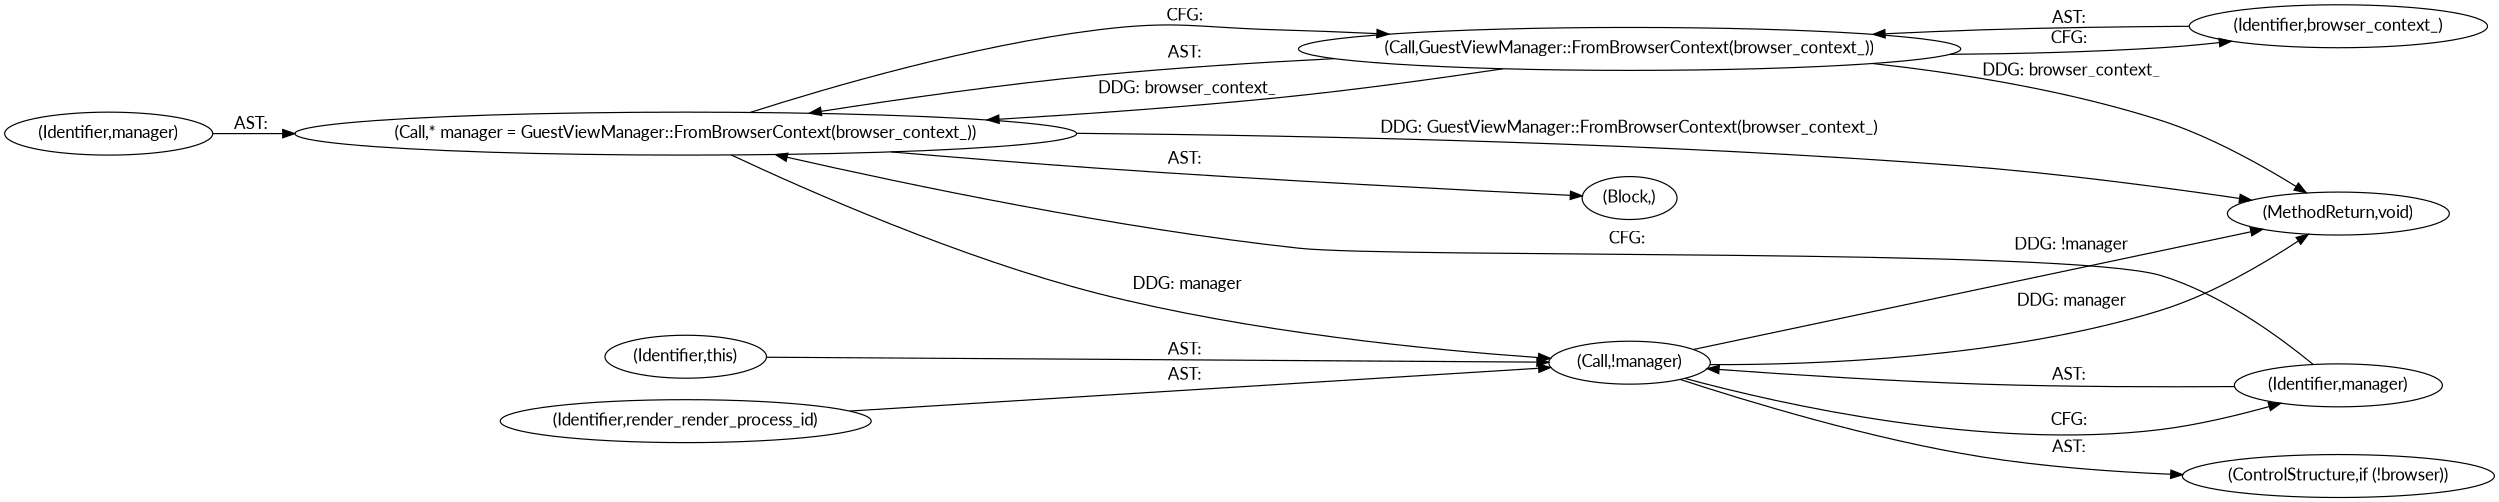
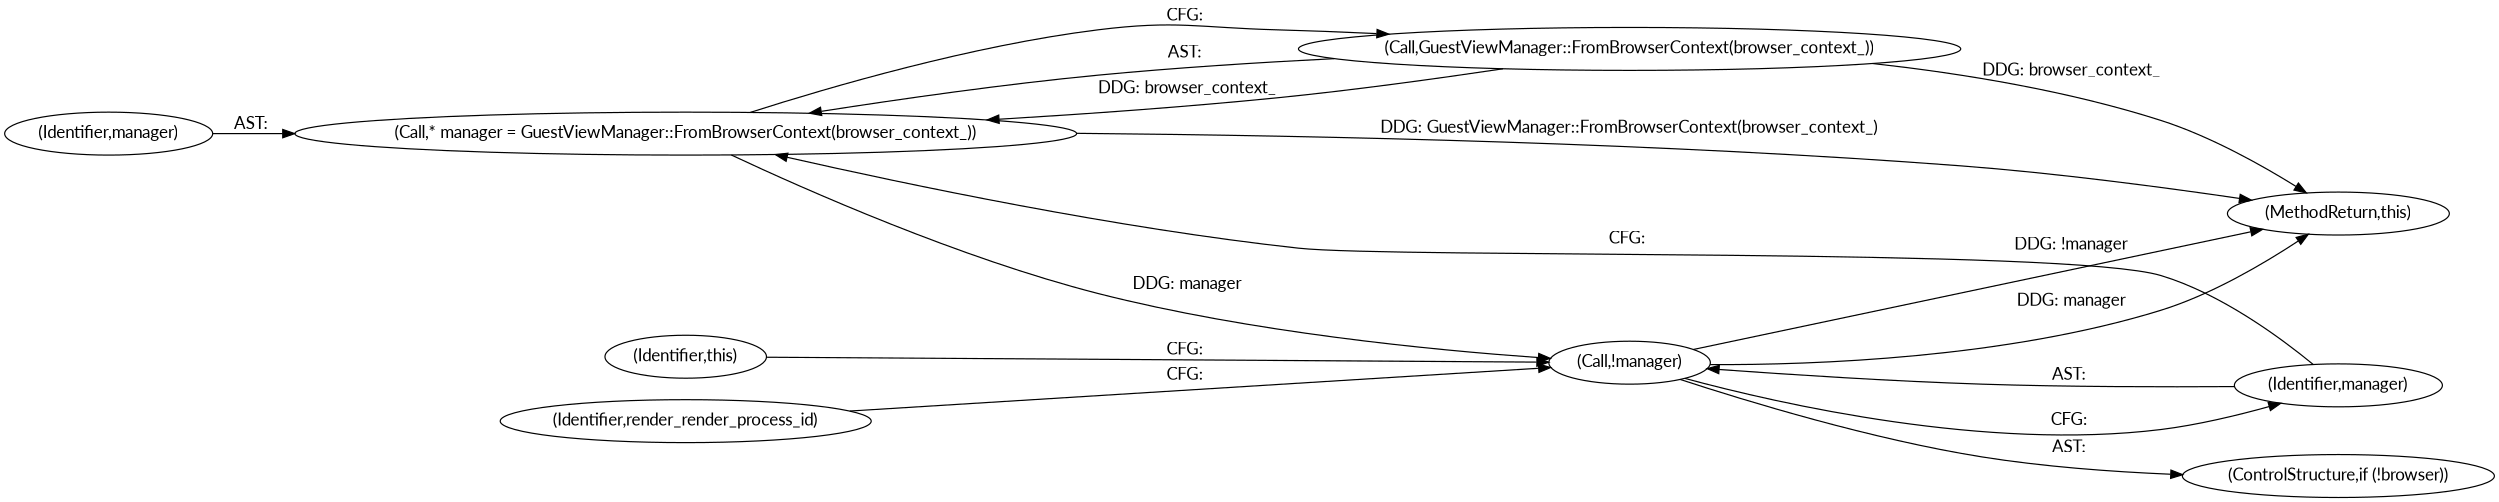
node "(Identifier,browser_context_)": removed
node "(Block,)": removed
node "(MethodReturn,void)": label "(MethodReturn,void)" -> "(MethodReturn,this)"
edge "(Identifier,this)" -> "(Call,!manager)": label "AST: " -> "CFG: "
edge "(Identifier,render_render_process_id)" -> "(Call,!manager)": label "AST: " -> "CFG: "
